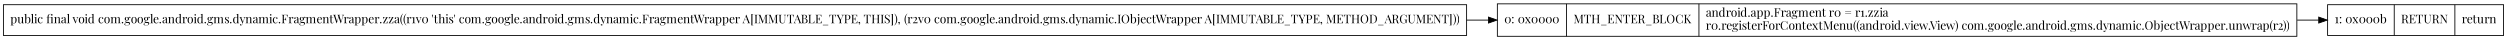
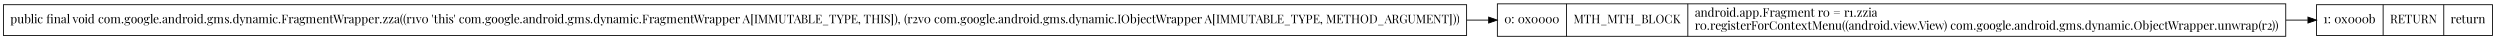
node "0: 0x0000": text "MTH_ENTER_BLOCK" -> "MTH_MTH_BLOCK"
